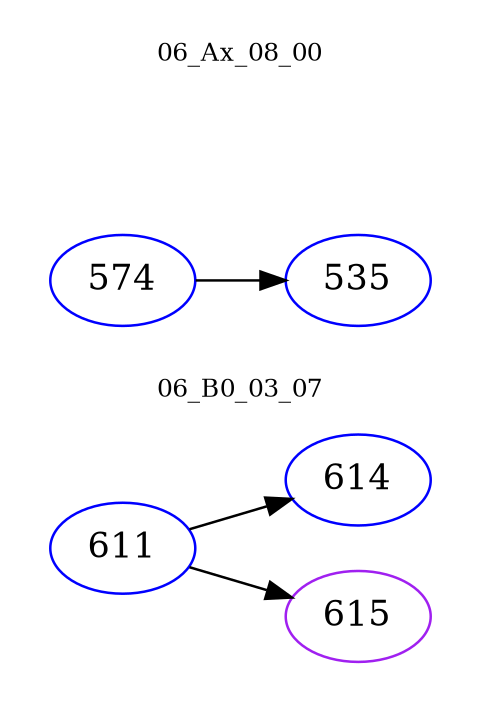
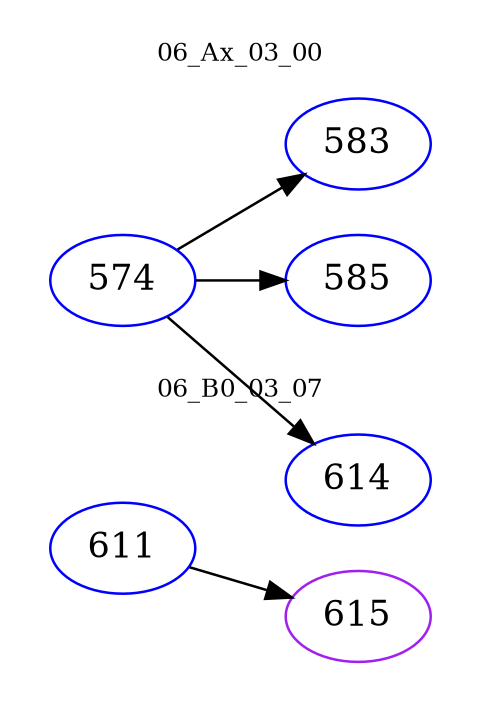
cluster "06_Ax_08_00": label "06_Ax_08_00" -> "06_Ax_03_00"
node "583": added
node "535": label "535" -> "585"
edge "611" -> "614": now "574" -> "614"
